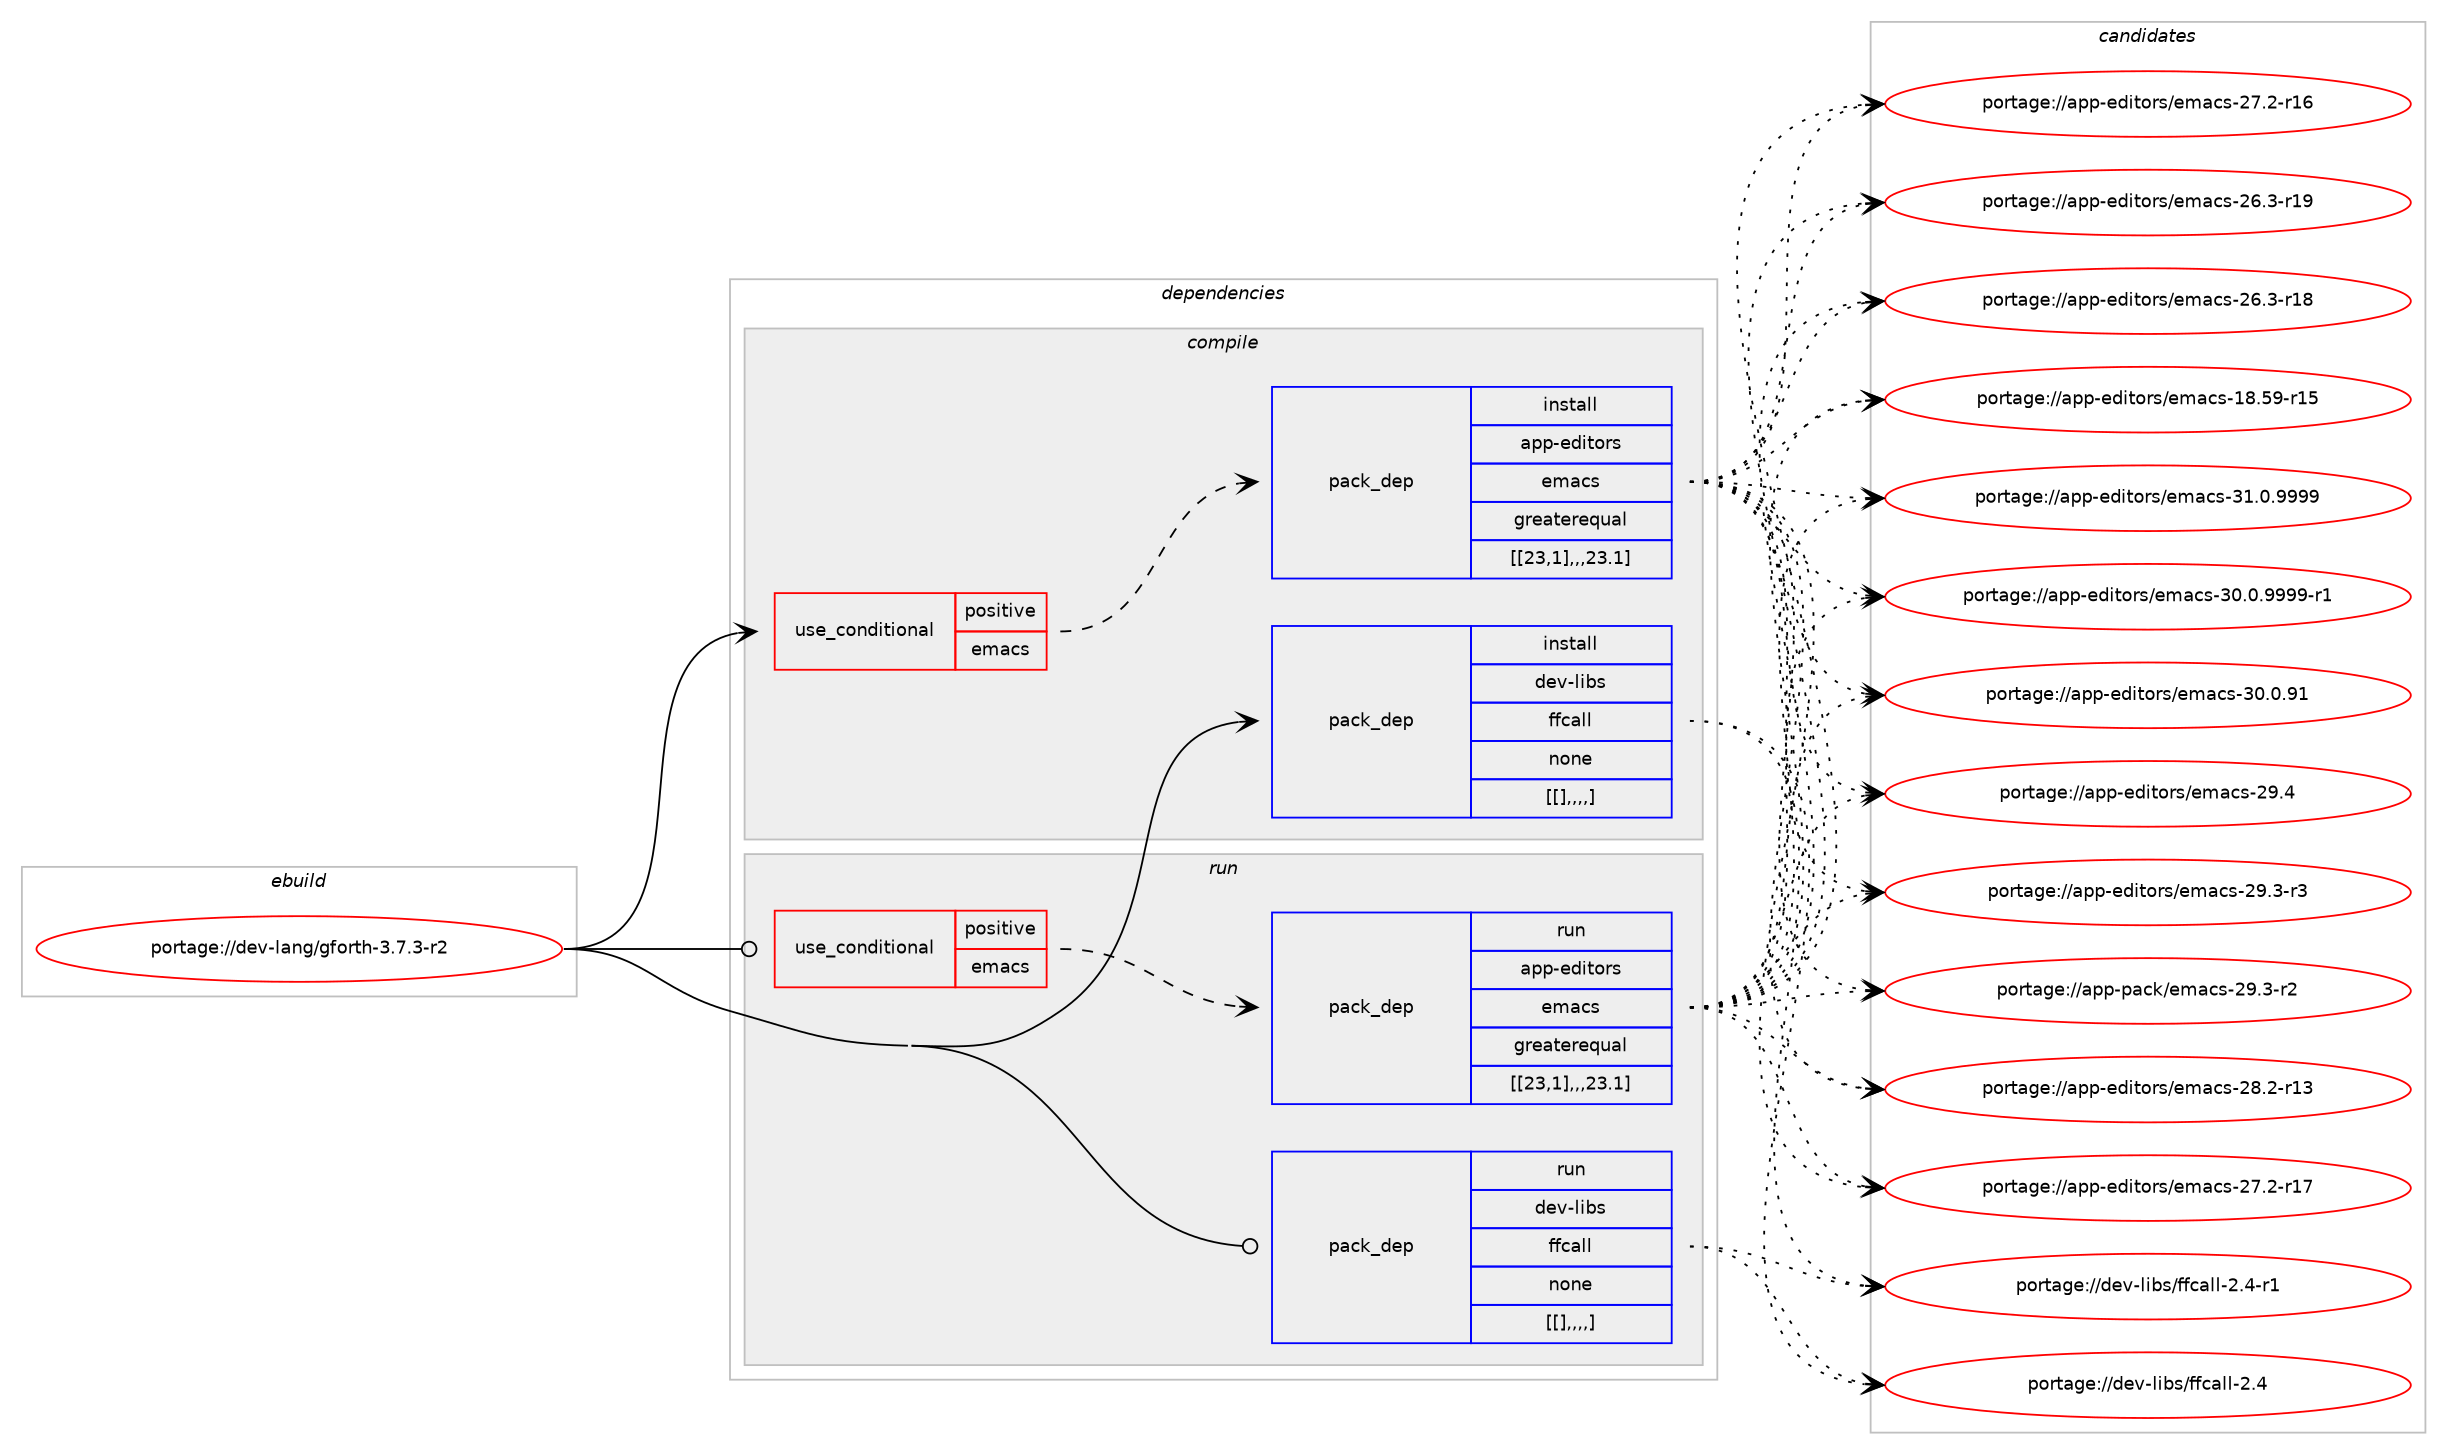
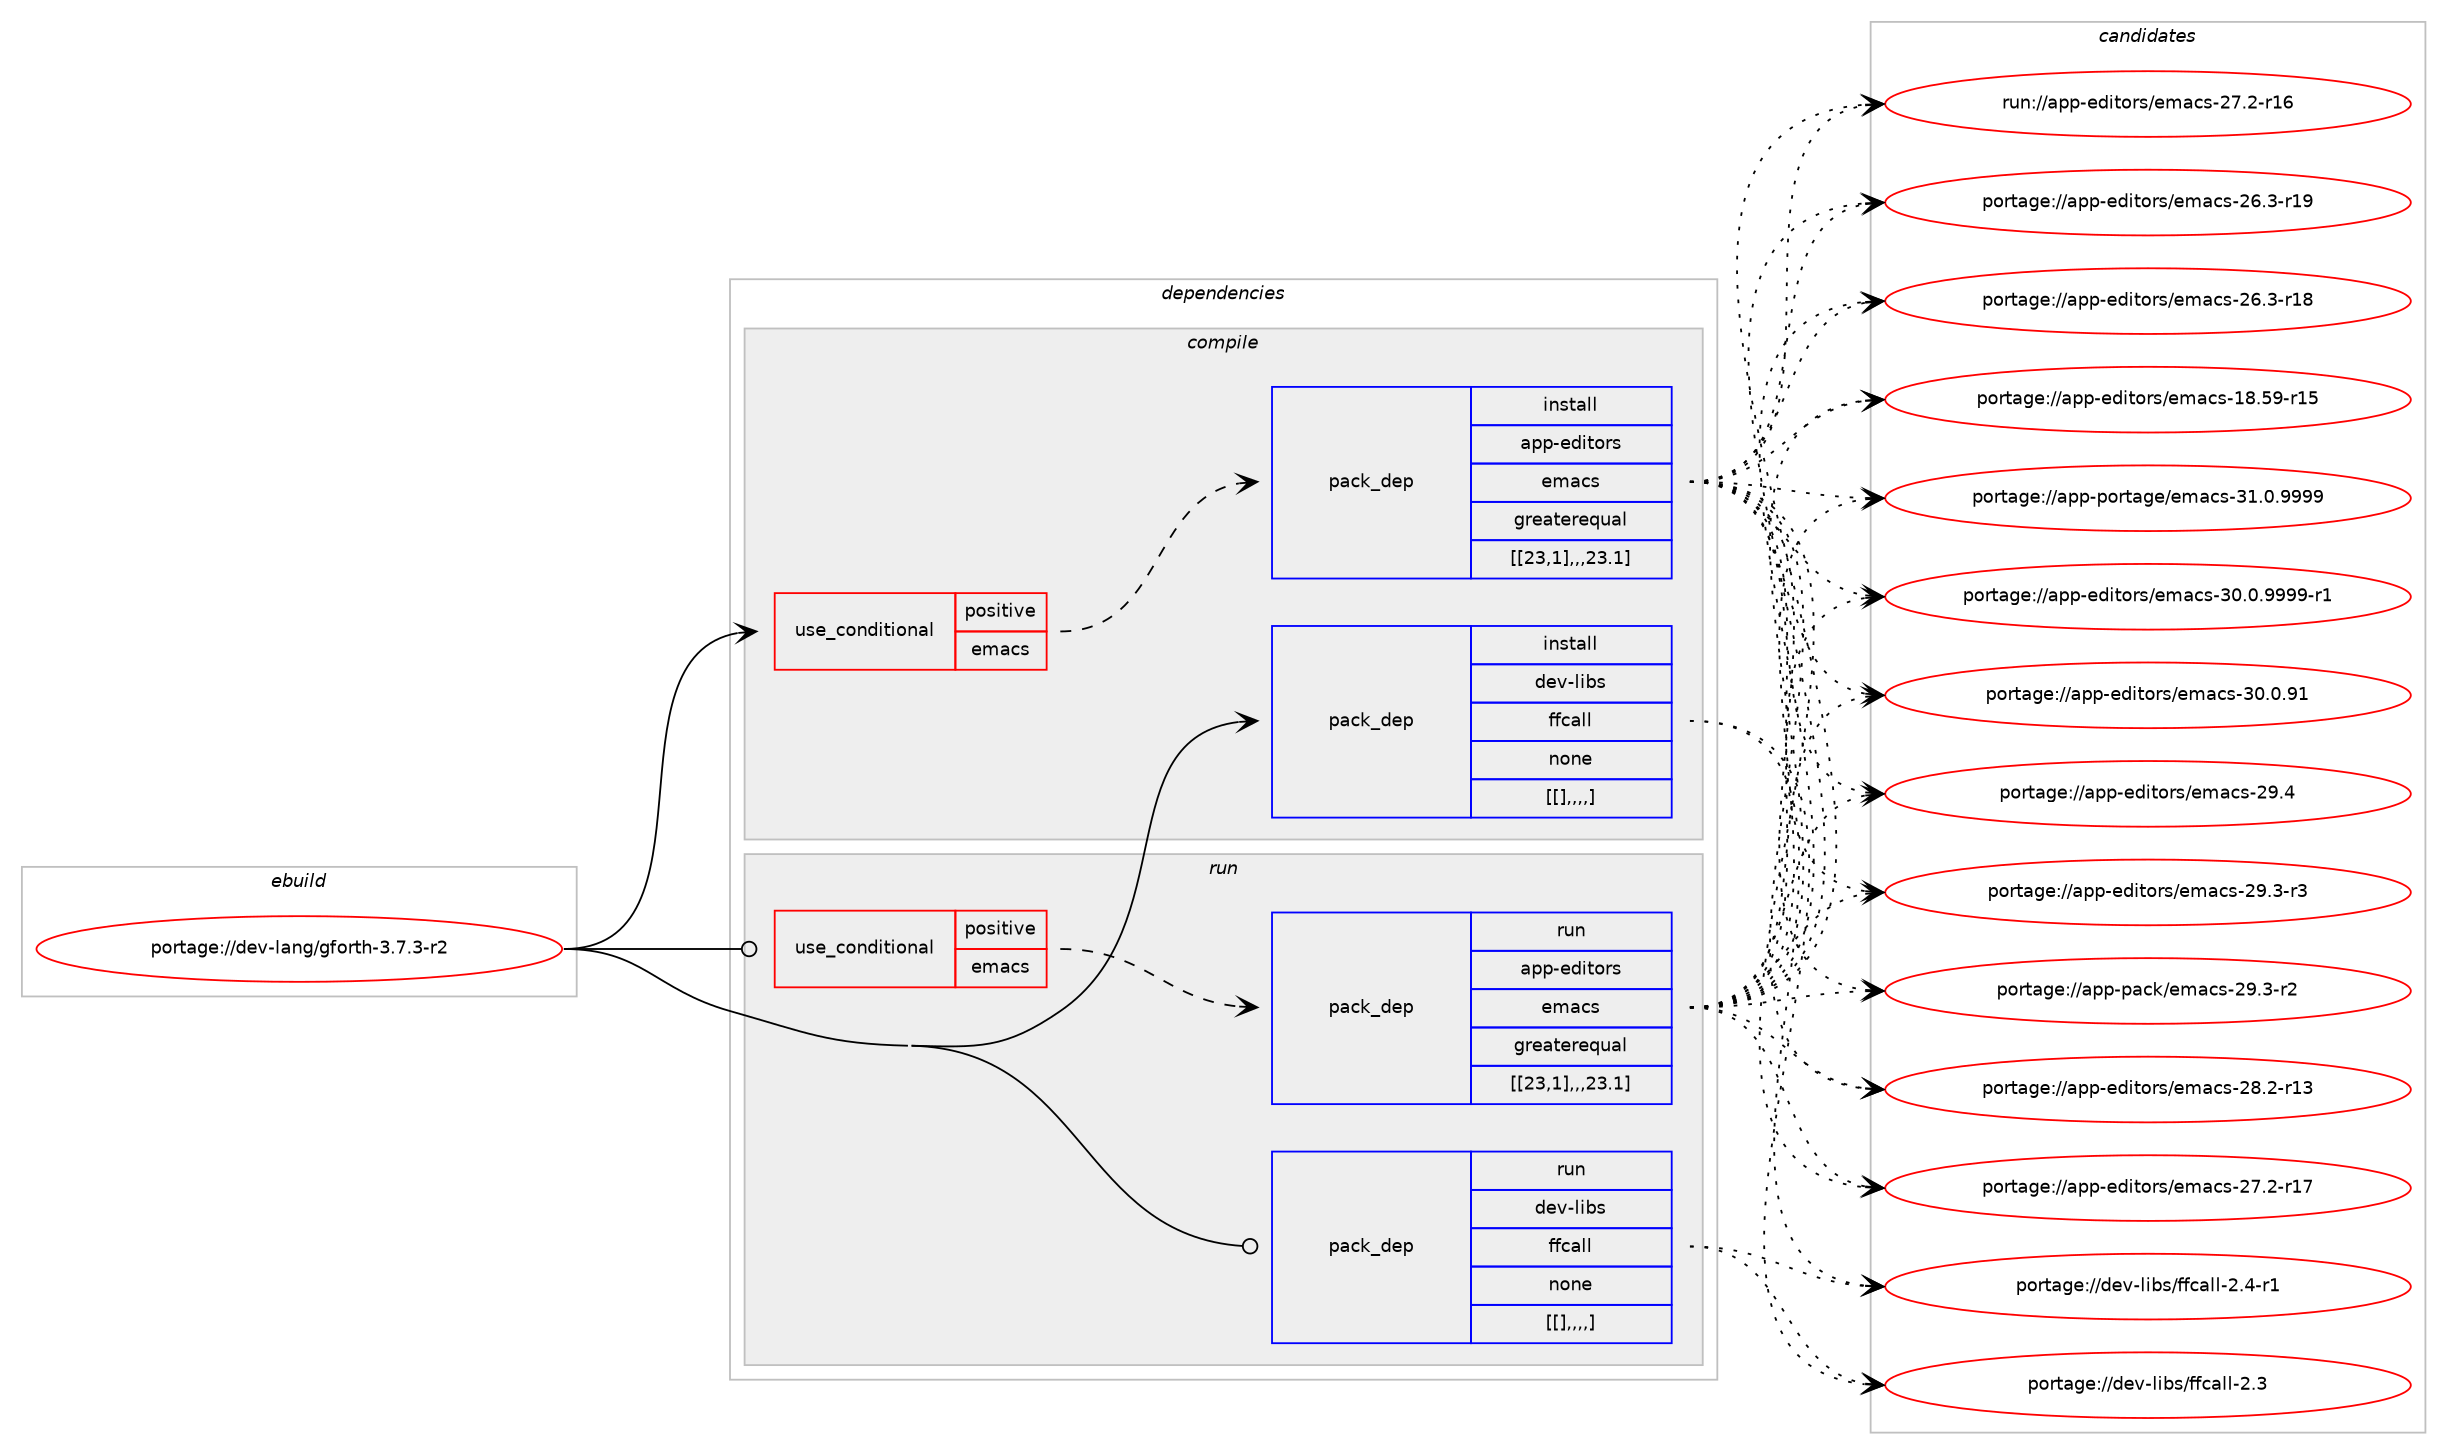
node "portage://app-editors/emacs-27.2-r16": label "portage://app-editors/emacs-27.2-r16" -> "run://app-editors/emacs-27.2-r16"
node "portage://app-editors/emacs-31.0.9999": label "portage://app-editors/emacs-31.0.9999" -> "portage://app-portage/emacs-31.0.9999"
node "portage://dev-libs/ffcall-2.4": label "portage://dev-libs/ffcall-2.4" -> "portage://dev-libs/ffcall-2.3"
